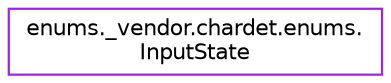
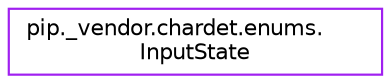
node "enums._vendor.chardet.enums. InputState": label "enums._vendor.chardet.enums. InputState" -> "pip._vendor.chardet.enums. InputState"
